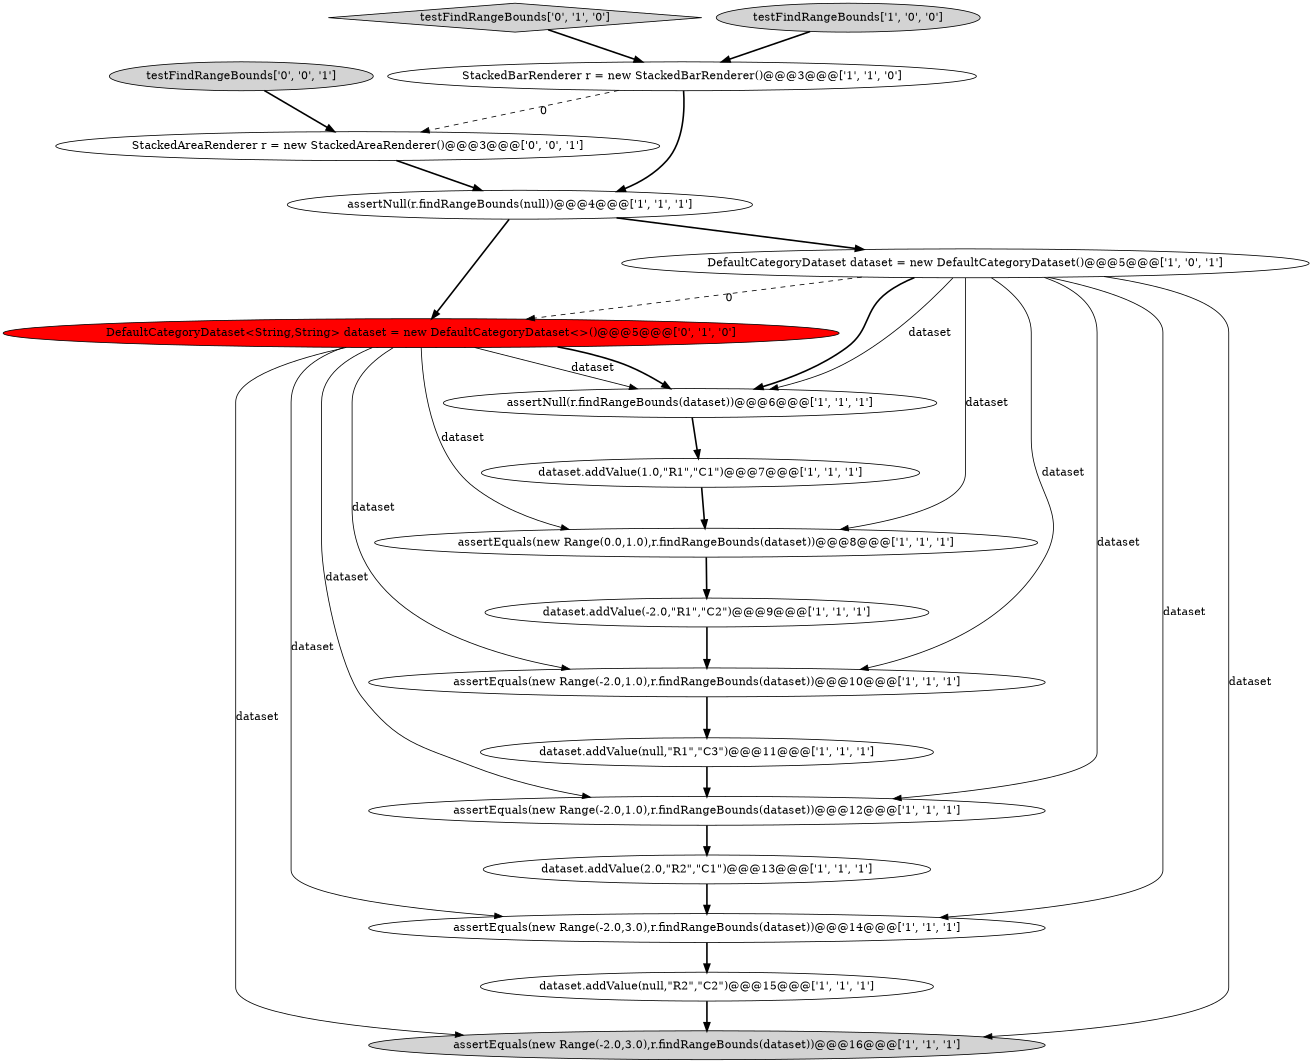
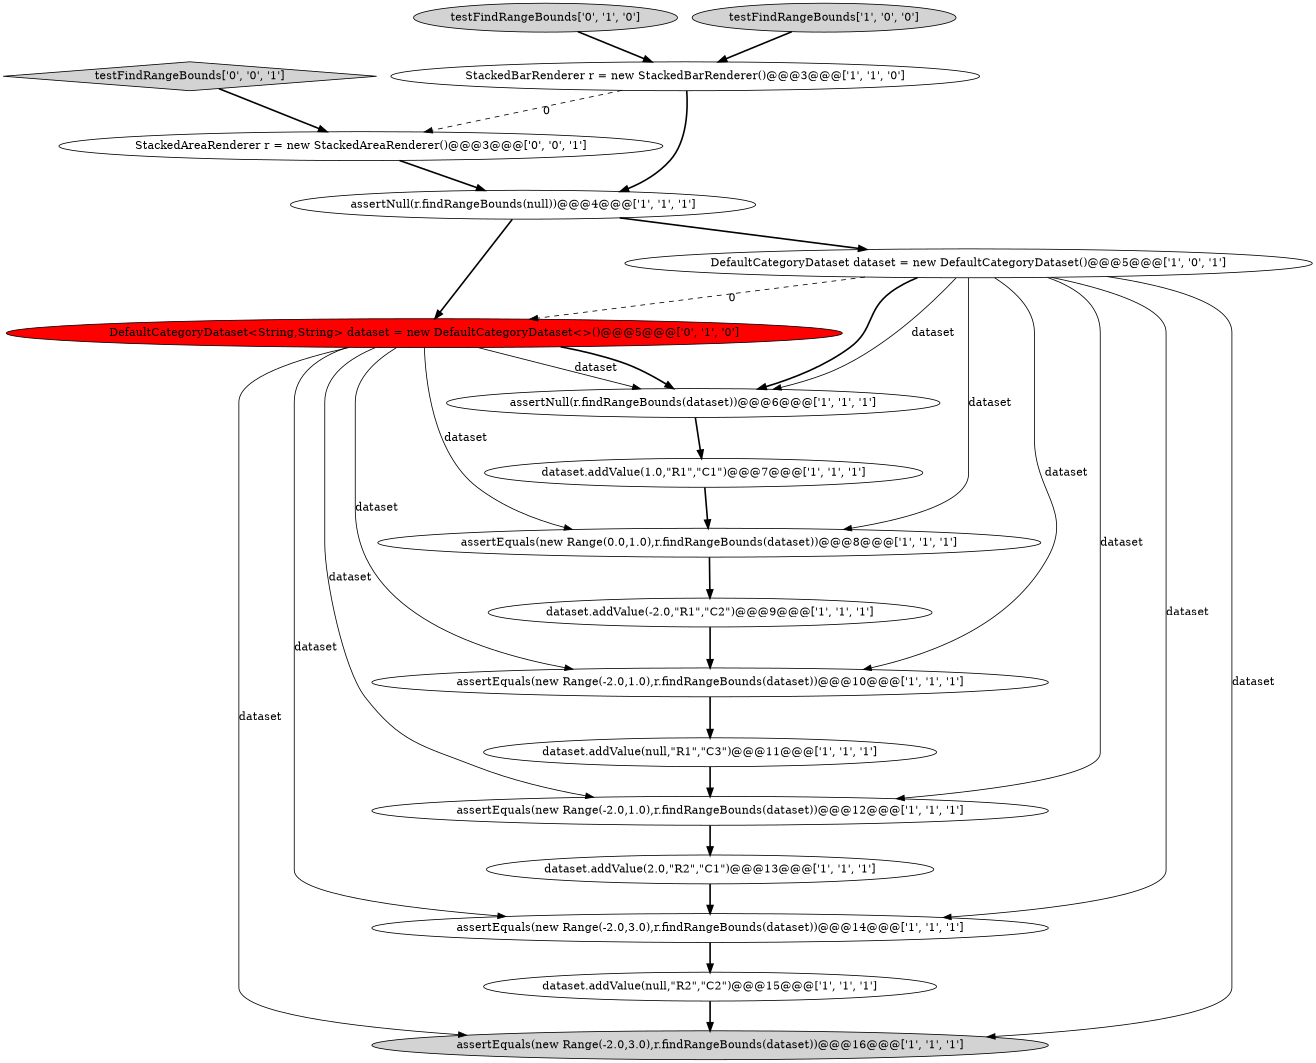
node "testFindRangeBounds['0', '1', '0']": shape diamond -> ellipse
node "testFindRangeBounds['0', '0', '1']": shape ellipse -> diamond
